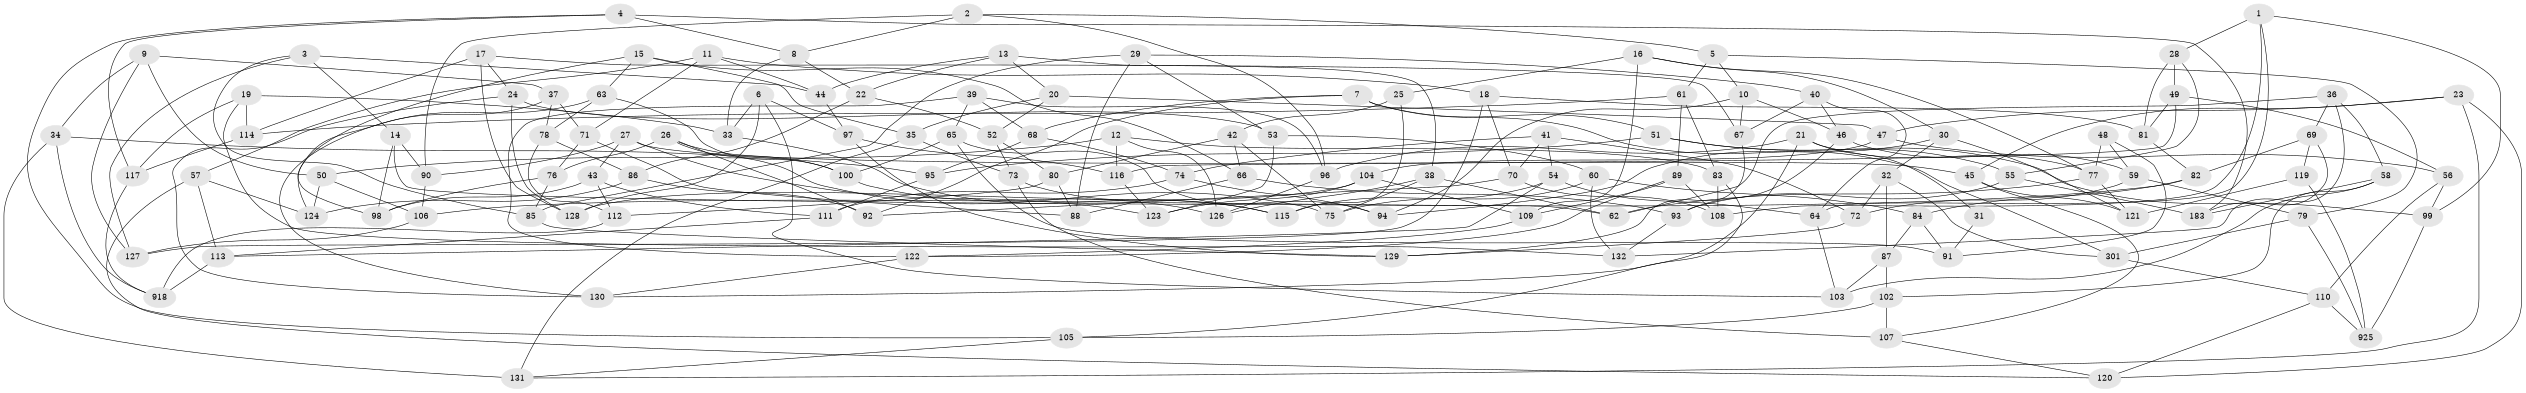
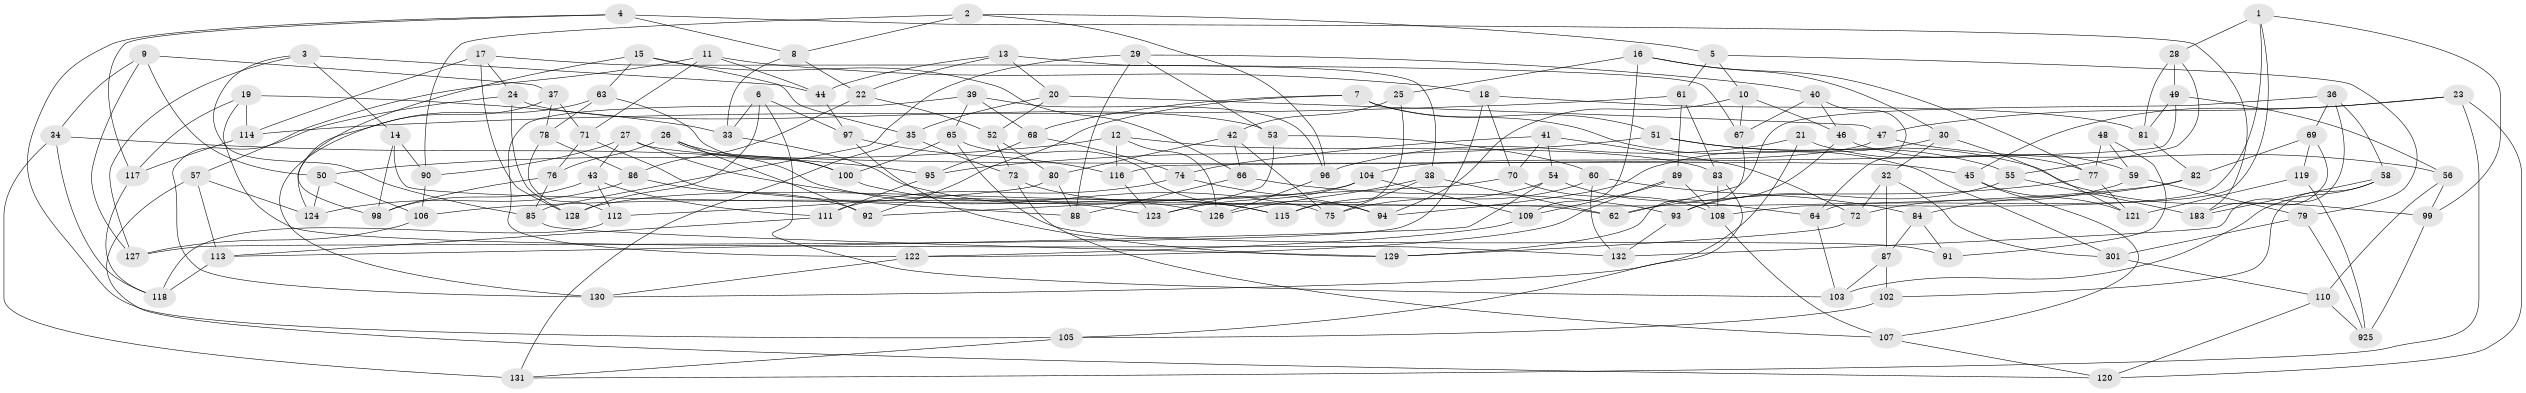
node "31": removed
node "918": label "918" -> "118"
edge "102" -- "107": now "108" -- "107"
